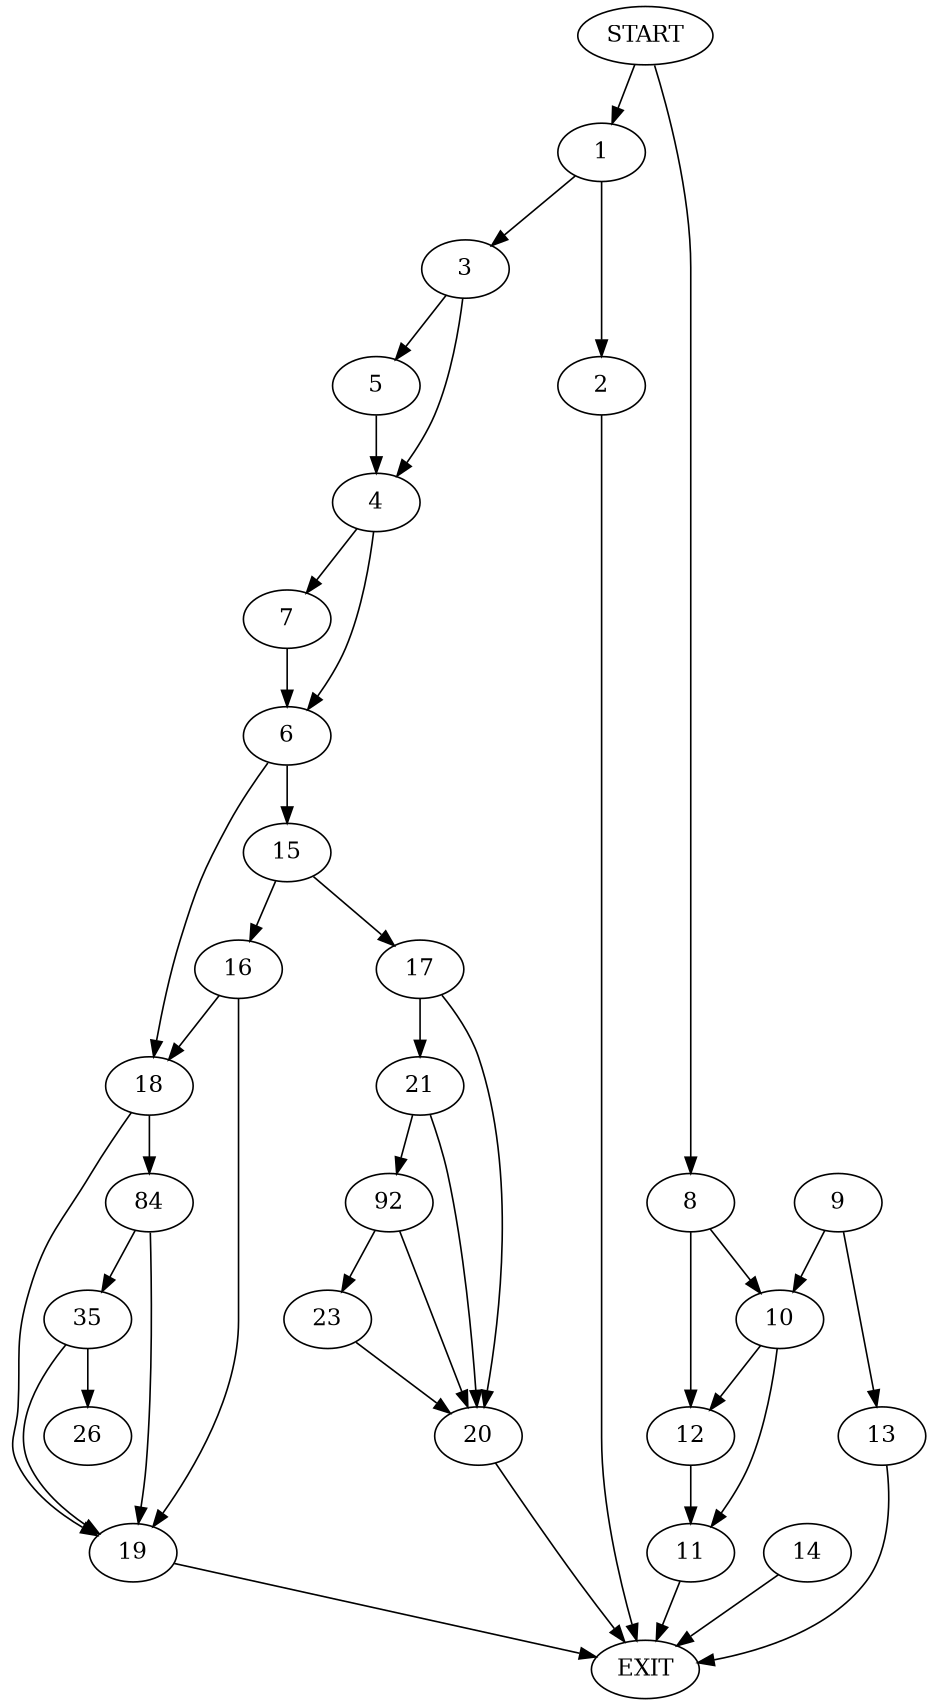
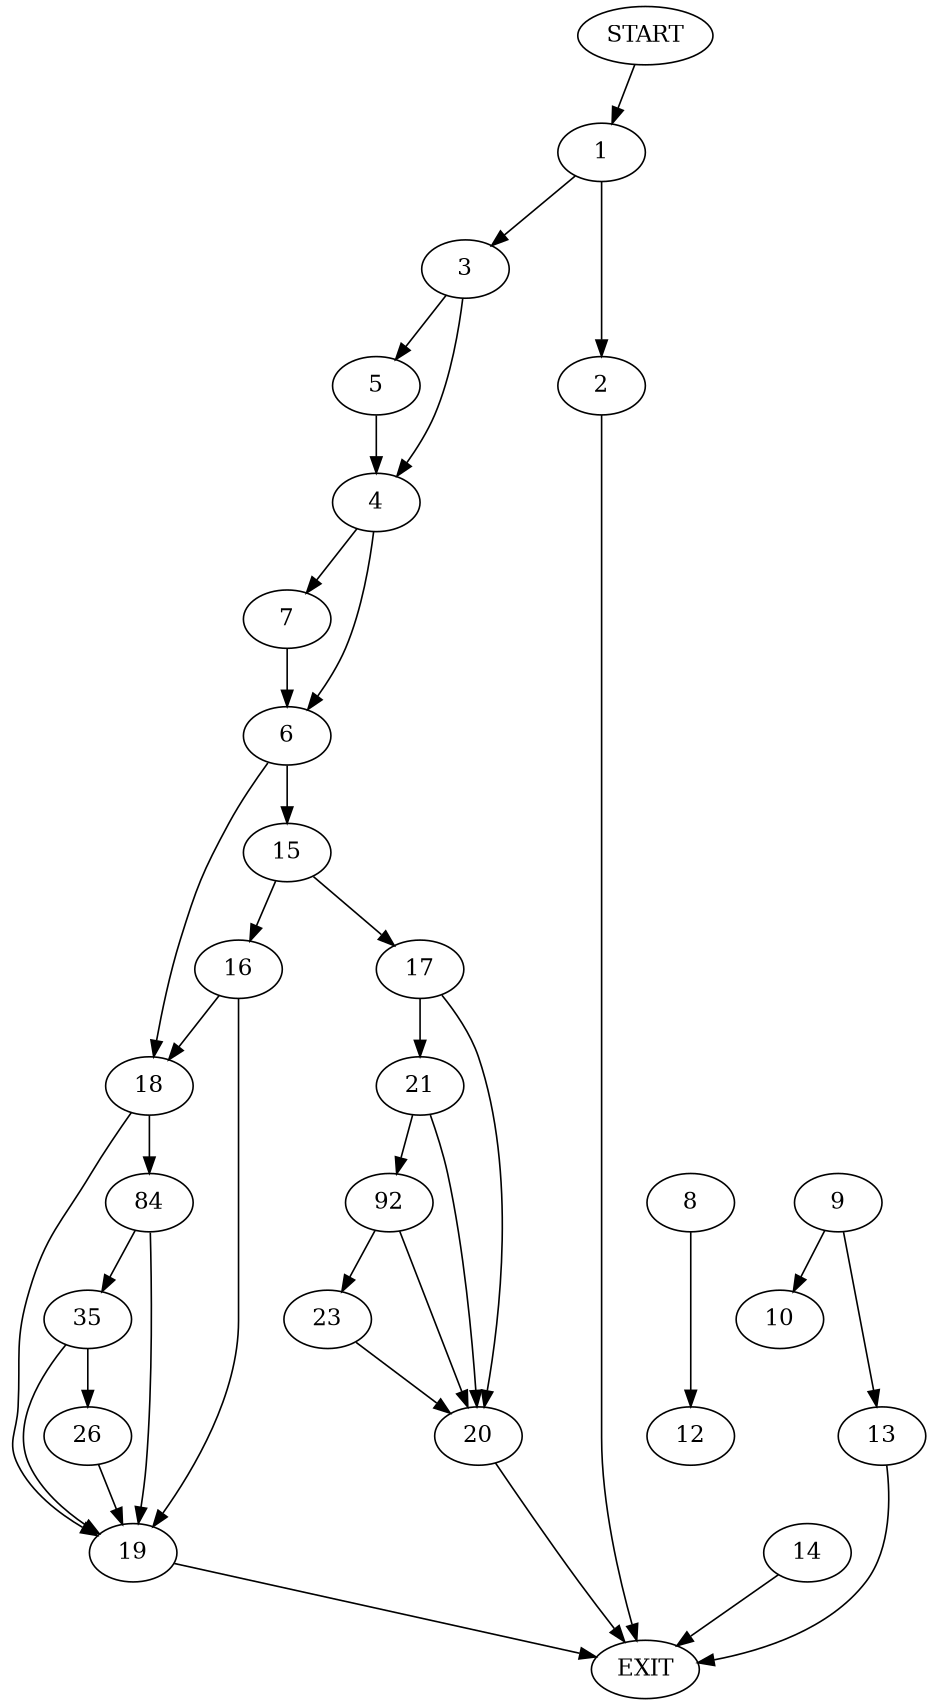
edge "START" -> "8": removed
edge "8" -> "10": removed
edge "10" -> "12": removed
edge "26" -> "19": added
node "11": removed
